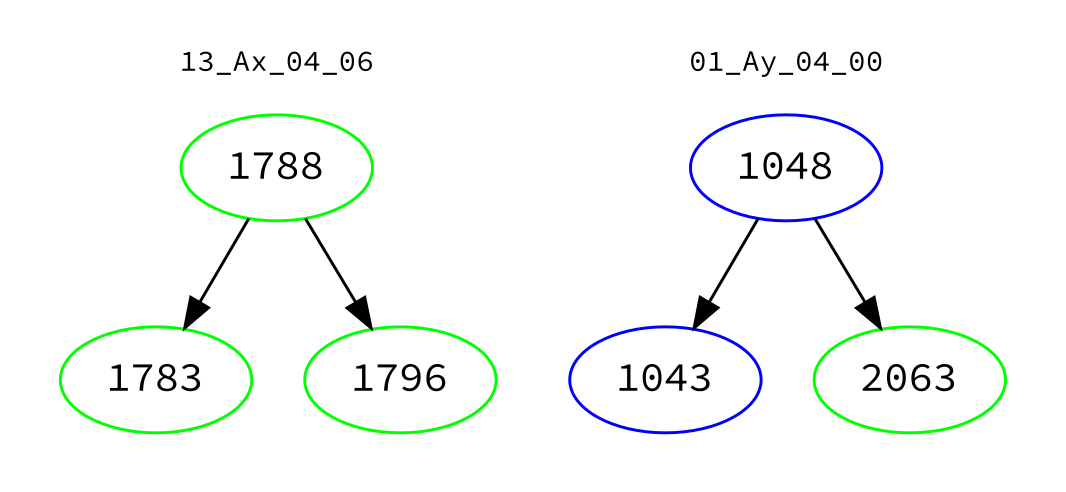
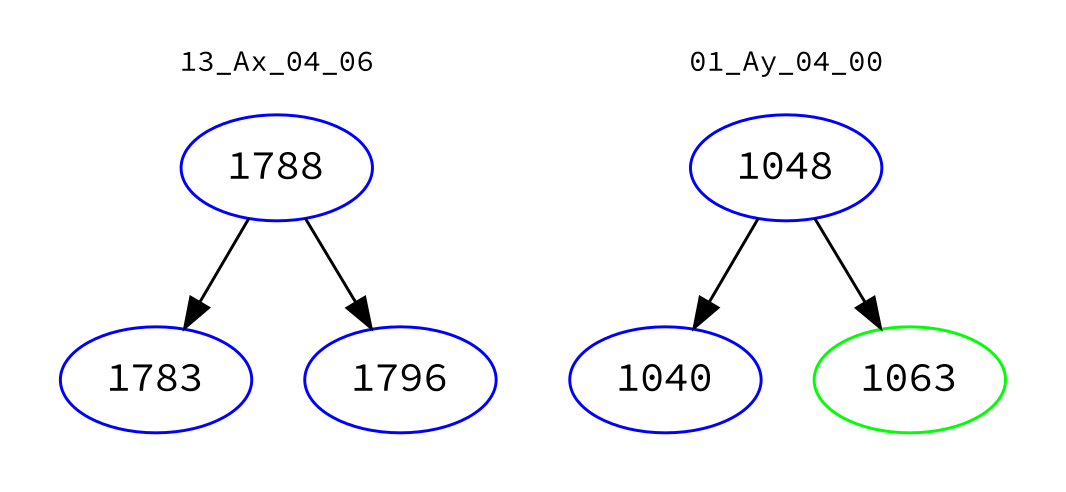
node "1788": color green -> blue
node "1783": color green -> blue
node "1796": color green -> blue
node "1043": label "1043" -> "1040"
node "2063": label "2063" -> "1063"
